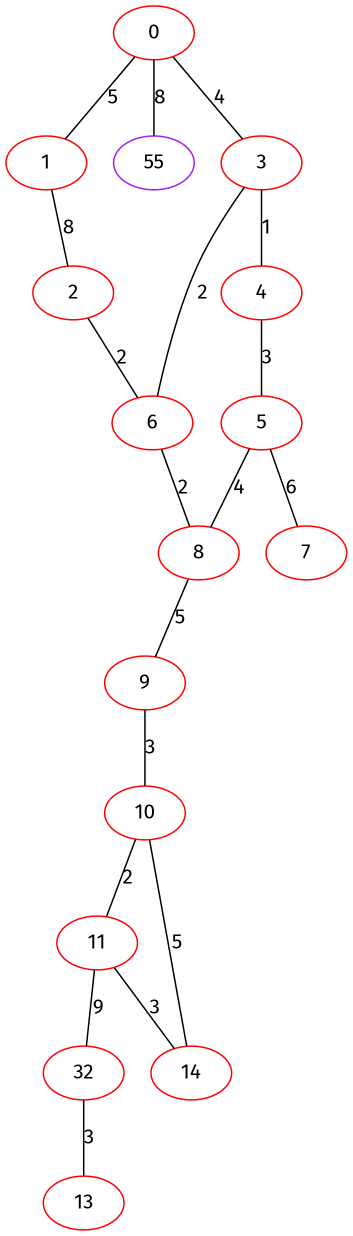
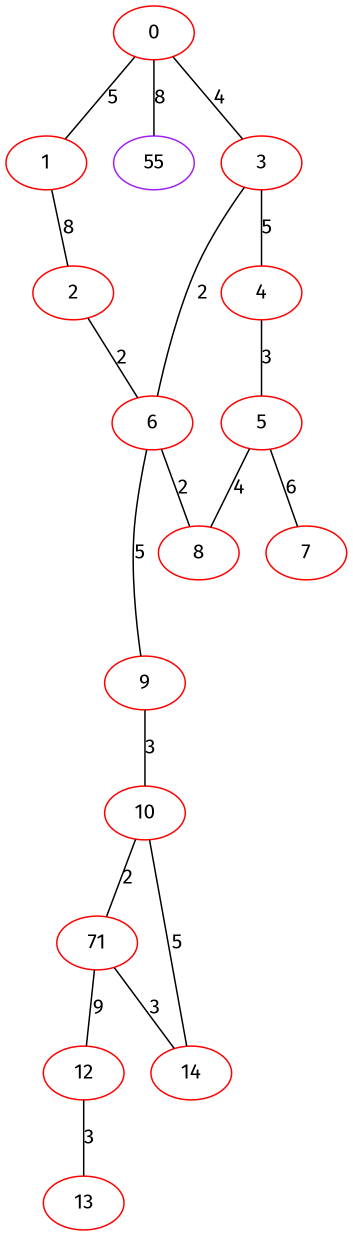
edge "3" -- "4": label "1" -> "5"
edge "8" -- "9": now "6" -- "9"
node "11": label "11" -> "71"
node "32": label "32" -> "12"
